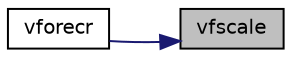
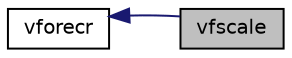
edge "vforecr" -> "vfscale": reversed
